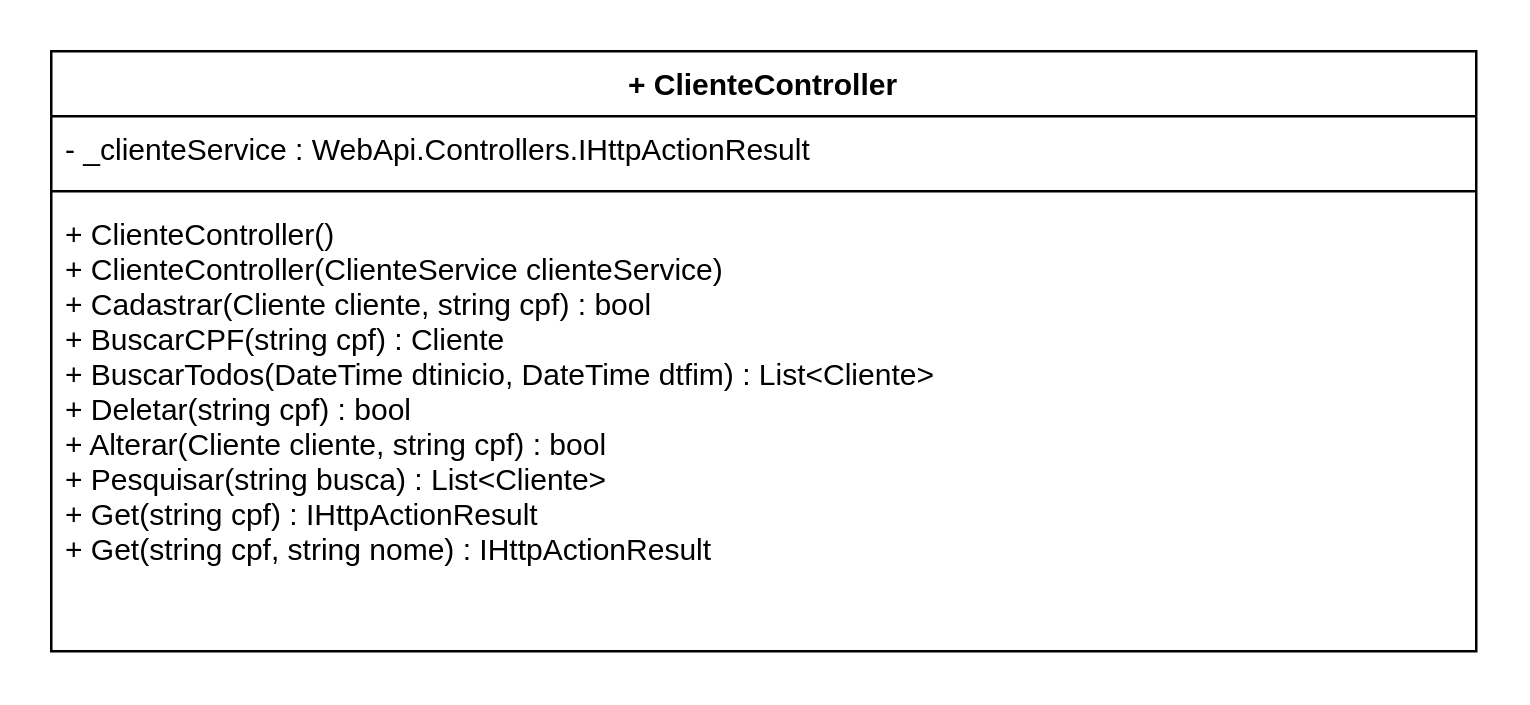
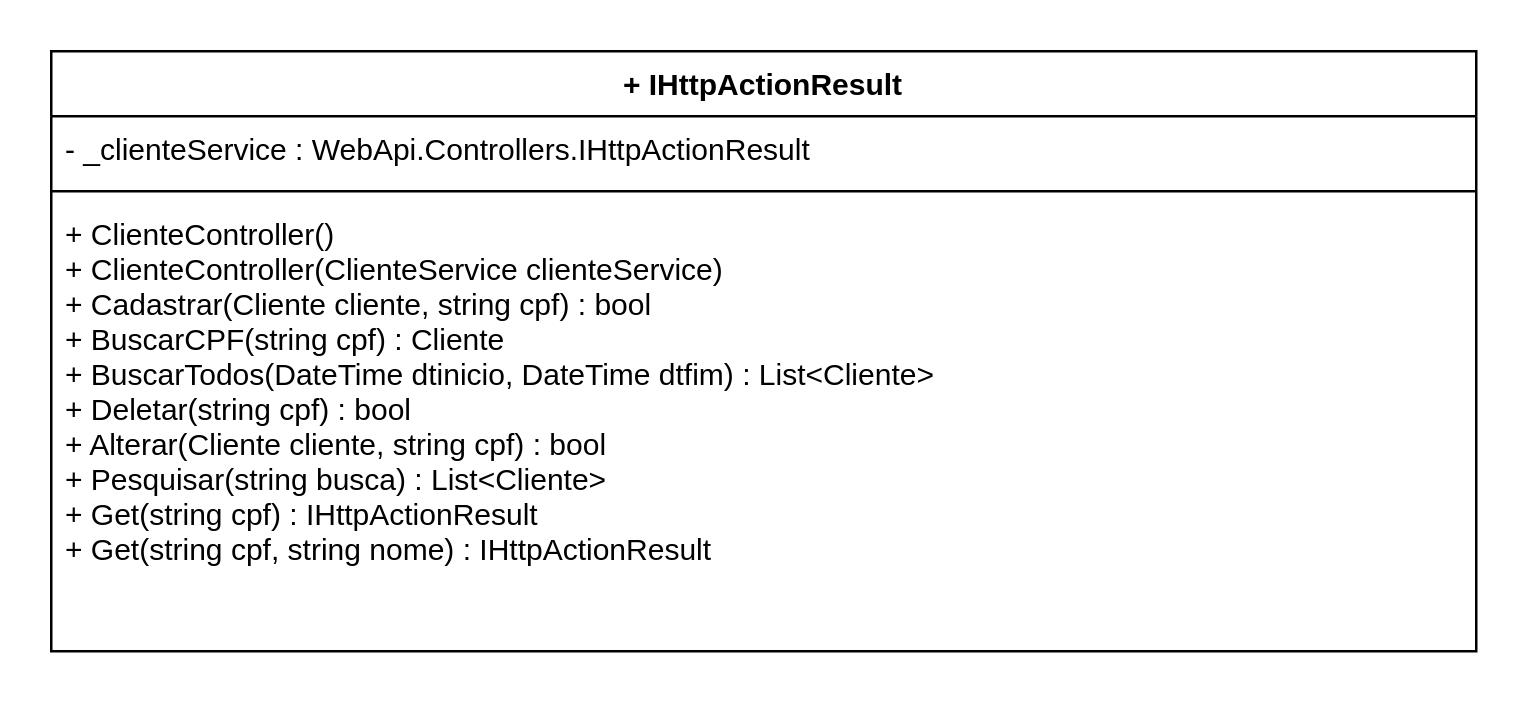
node "+ ClienteController": label "+ ClienteController" -> "+ IHttpActionResult"
